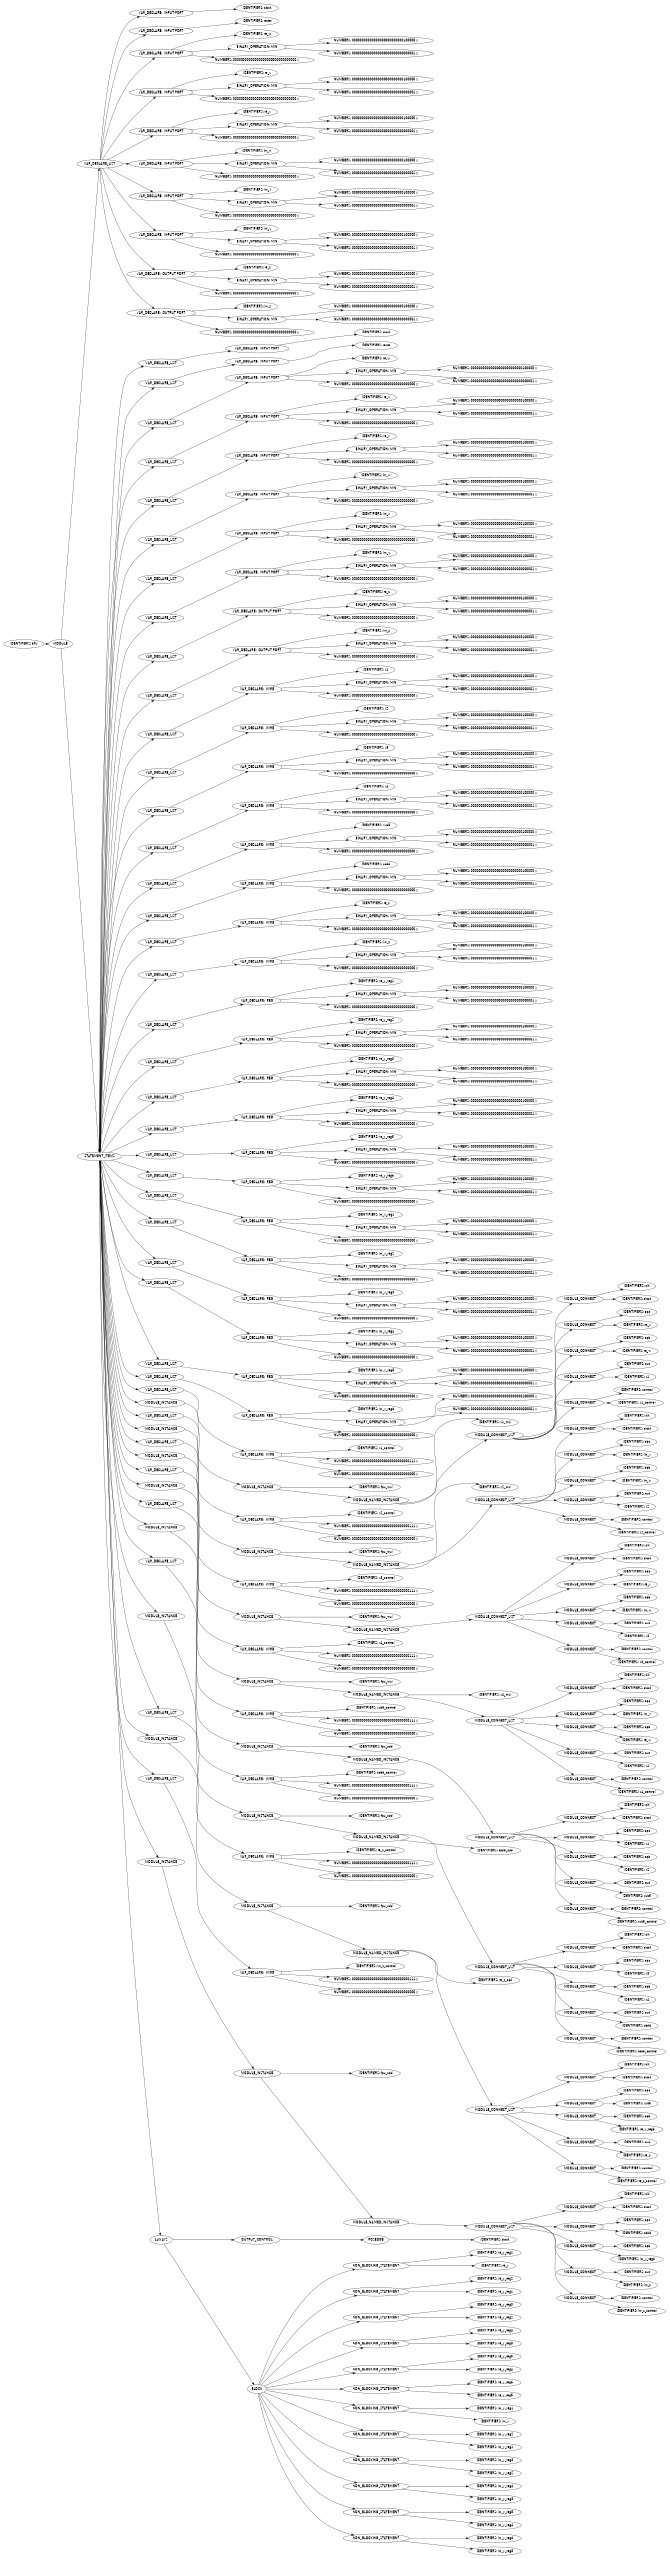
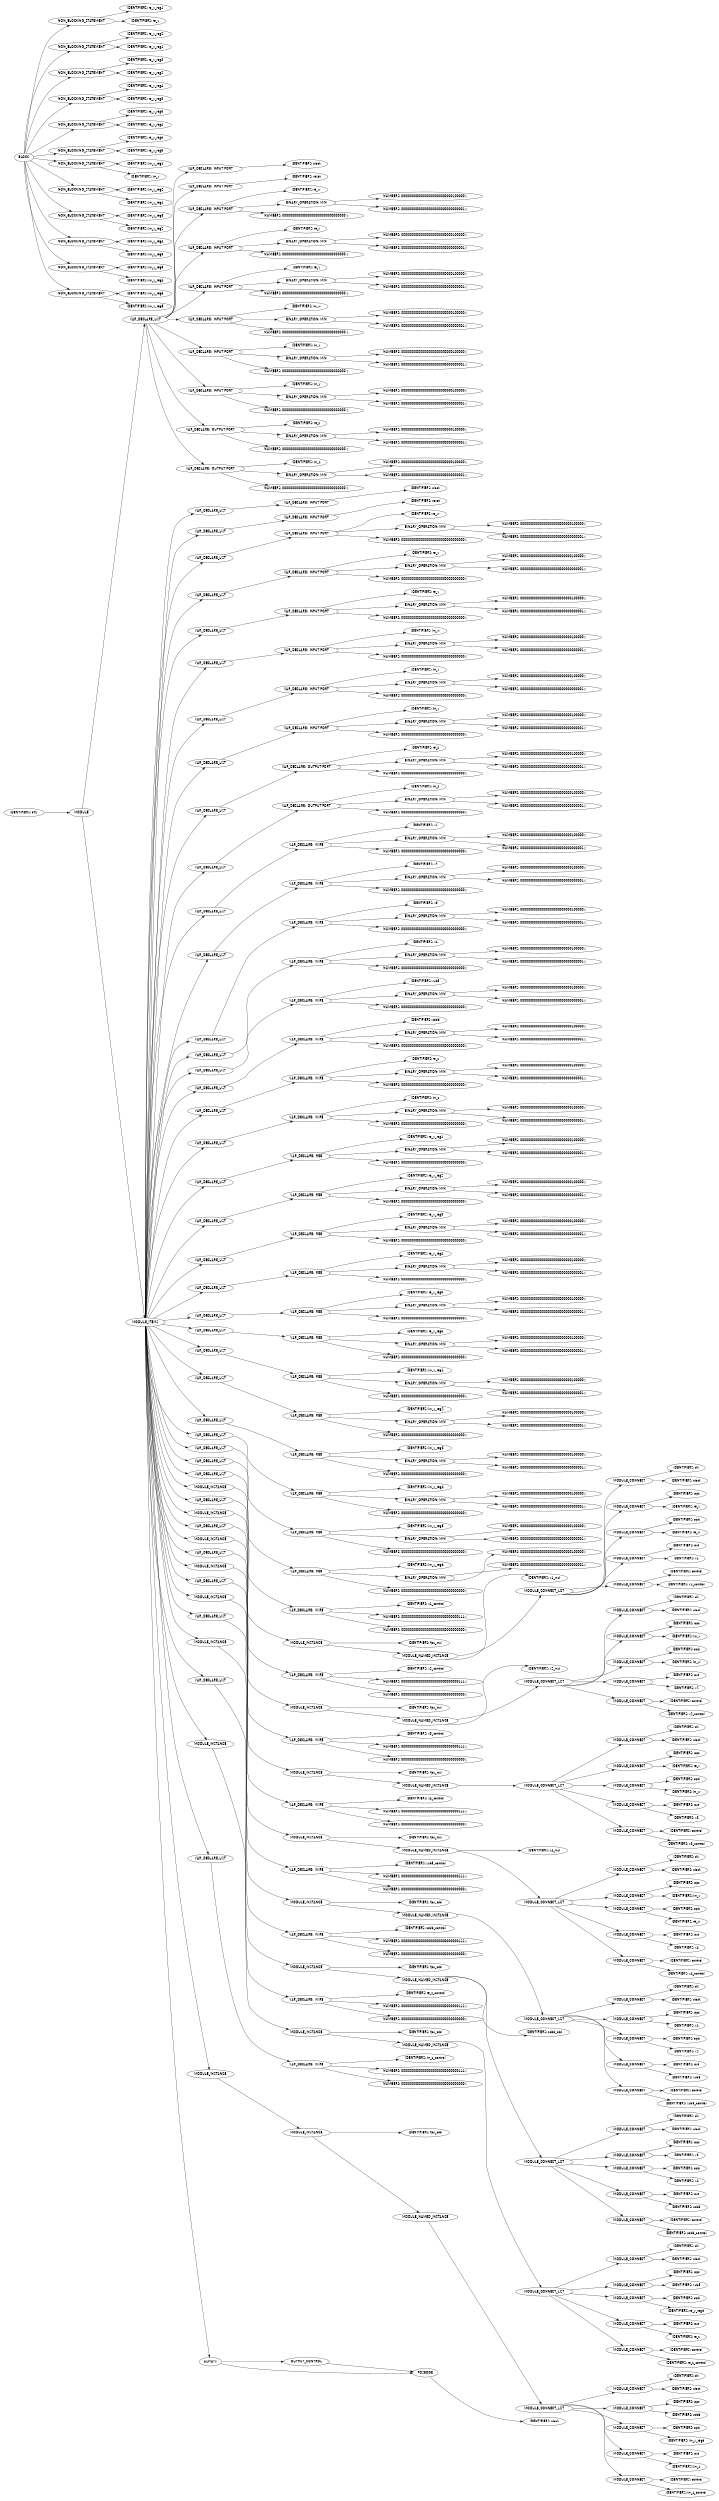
node "STATEMENT_ITEMS": label "STATEMENT_ITEMS" -> "MODULE_ITEMS"
node "IDENTIFIERS: re_z_add": removed
edge "ALWAYS" -> "BLOCK": now "ALWAYS" -> "POSEDGE"
